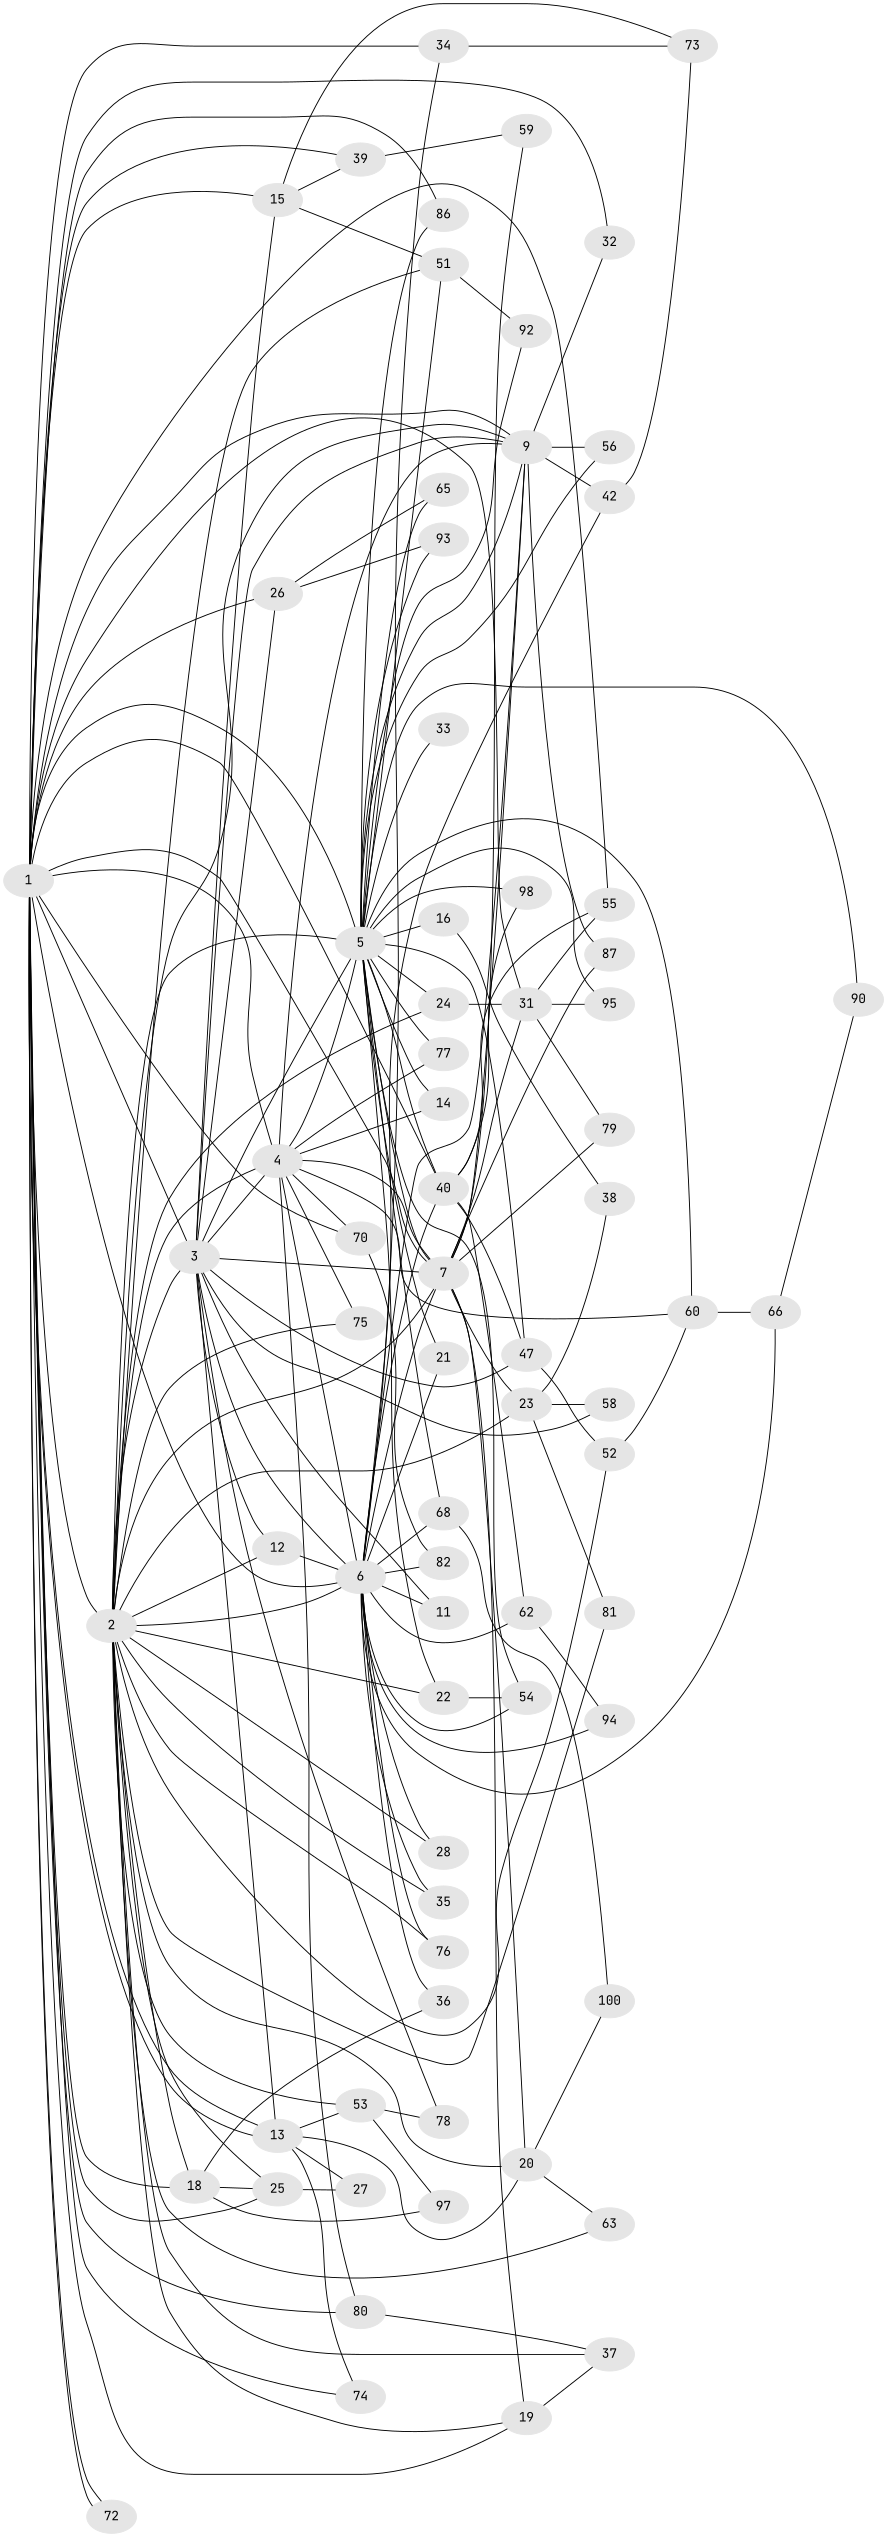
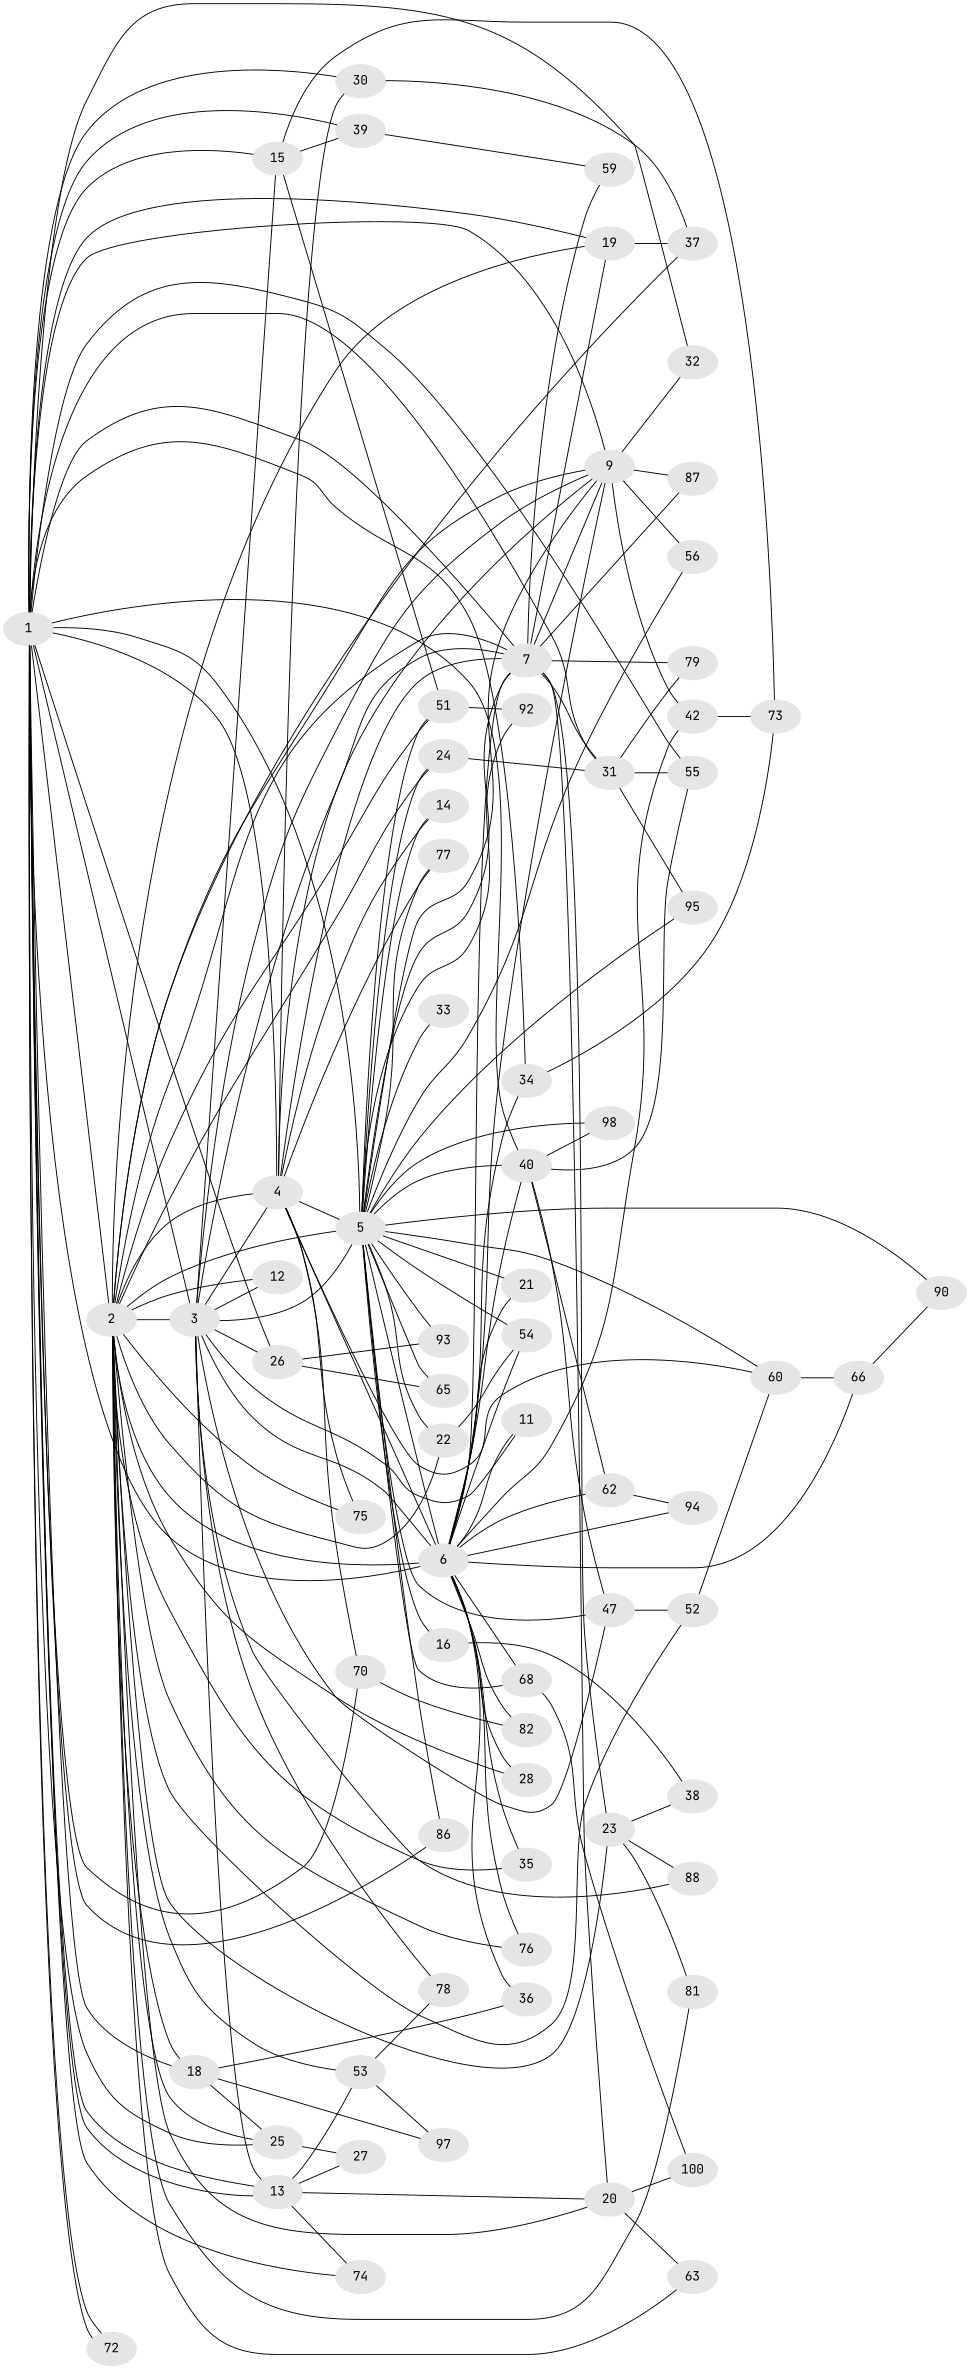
node "58": label "58" -> "88"
edge "12" -- "6": now "5" -- "6"
node "80": label "80" -> "30"
